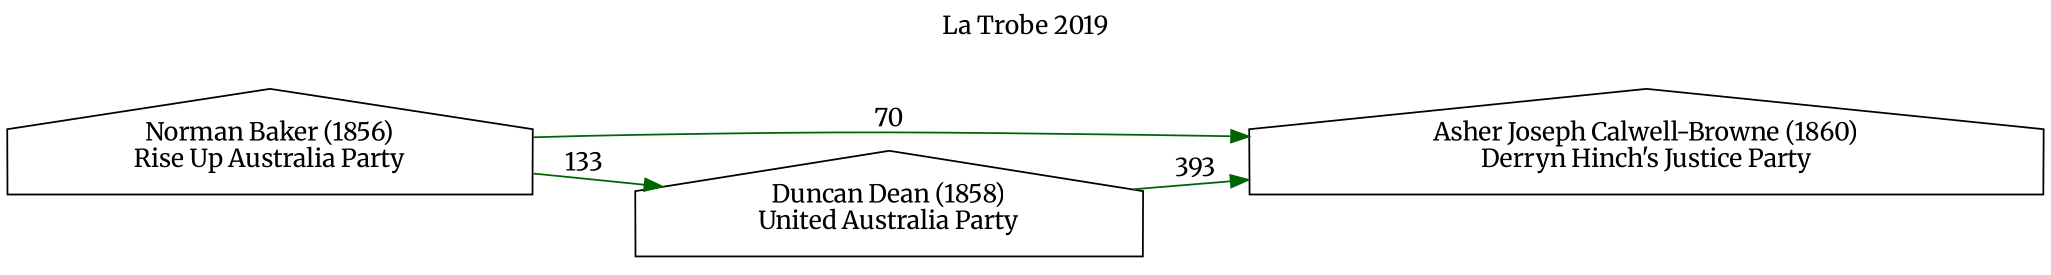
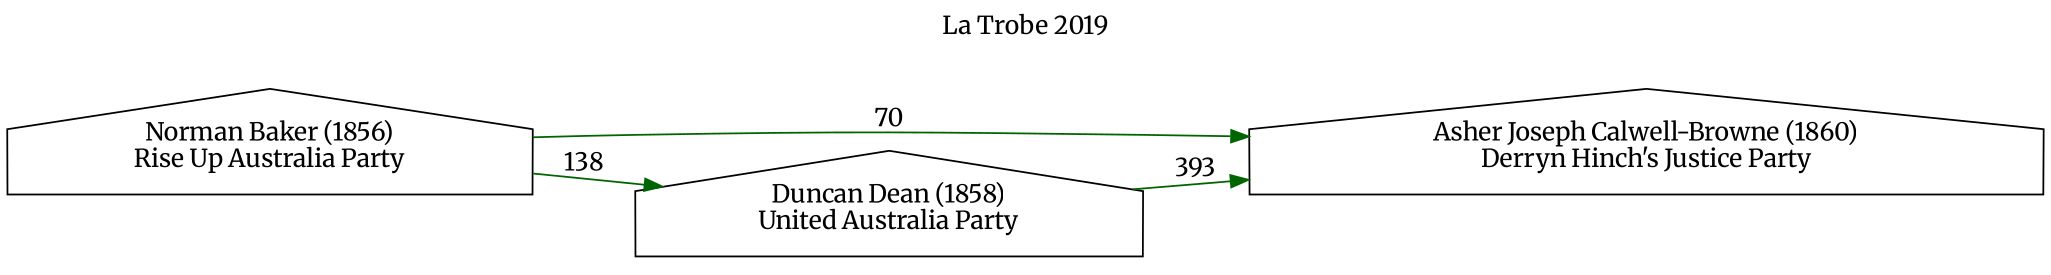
edge "Norman Baker (1856) Rise Up Australia Party" -> "Duncan Dean (1858) United Australia Party": label "133" -> "138"
